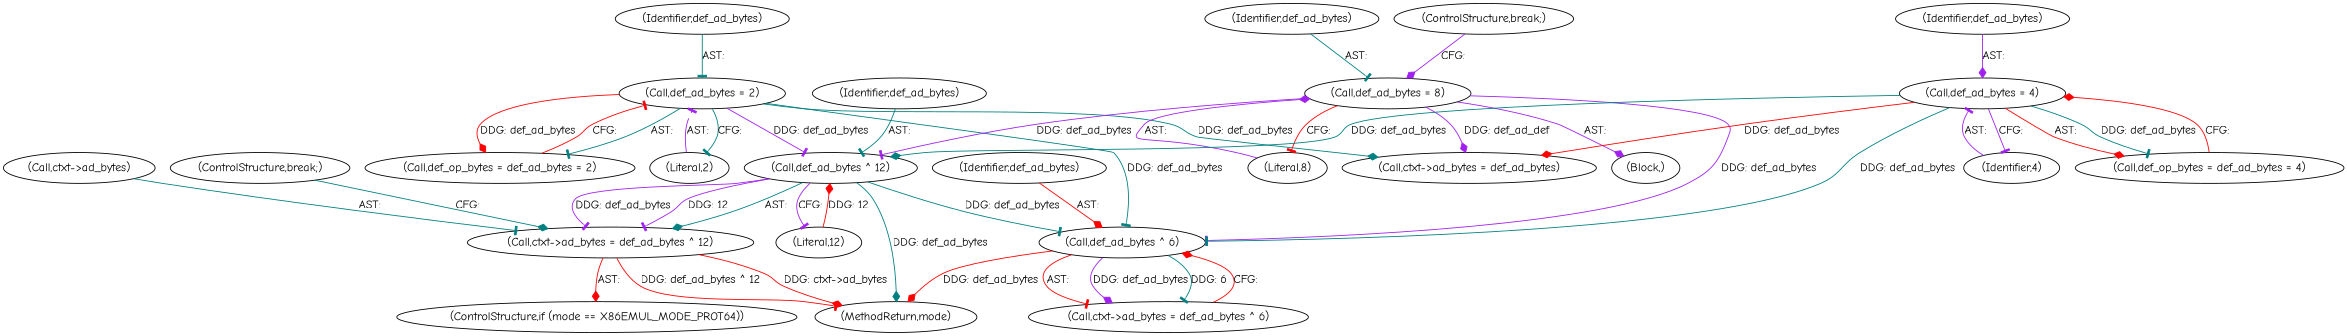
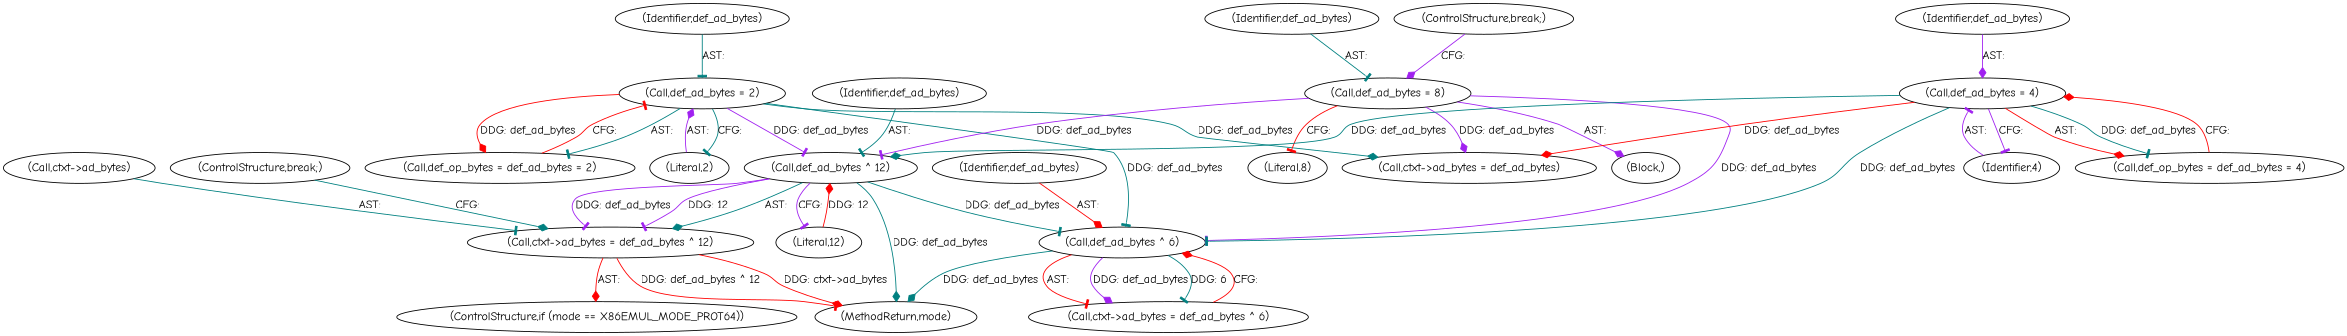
edge "(Literal,8)" -> "(Call,def_ad_bytes = 8)": removed, label "AST:"
edge "(Call,def_ad_bytes = 8)" -> "(Call,ctxt->ad_bytes = def_ad_bytes)": label "DDG: def_ad_def" -> "DDG: def_ad_bytes"
edge "(Literal,2)" -> "(Call,def_ad_bytes = 2)": arrowhead tee -> diamond
edge "(Call,def_ad_bytes ^ 6)" -> "(MethodReturn,mode)": color red -> teal
